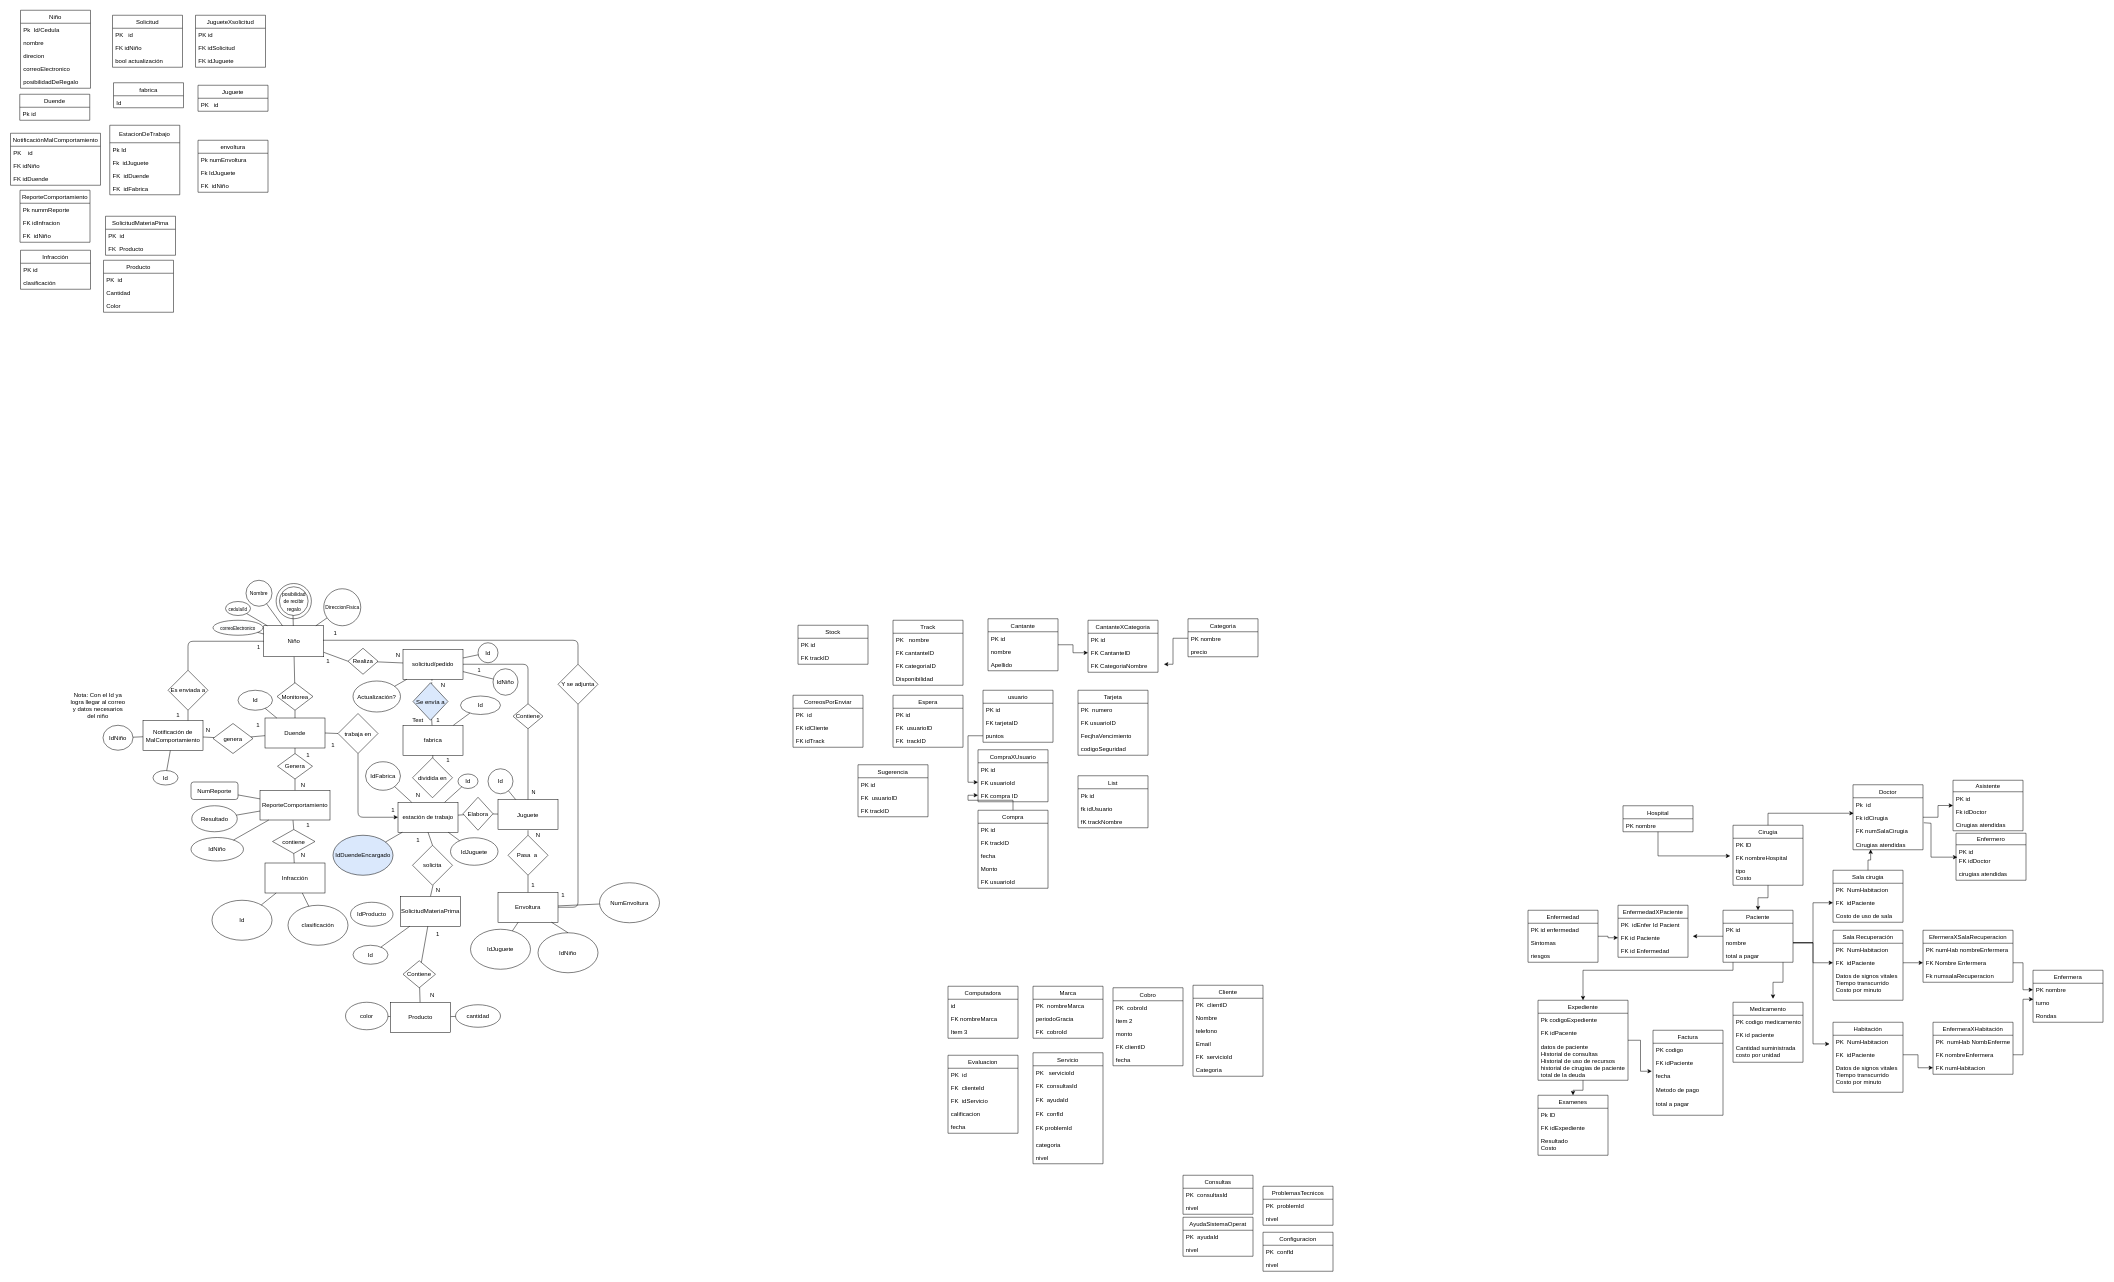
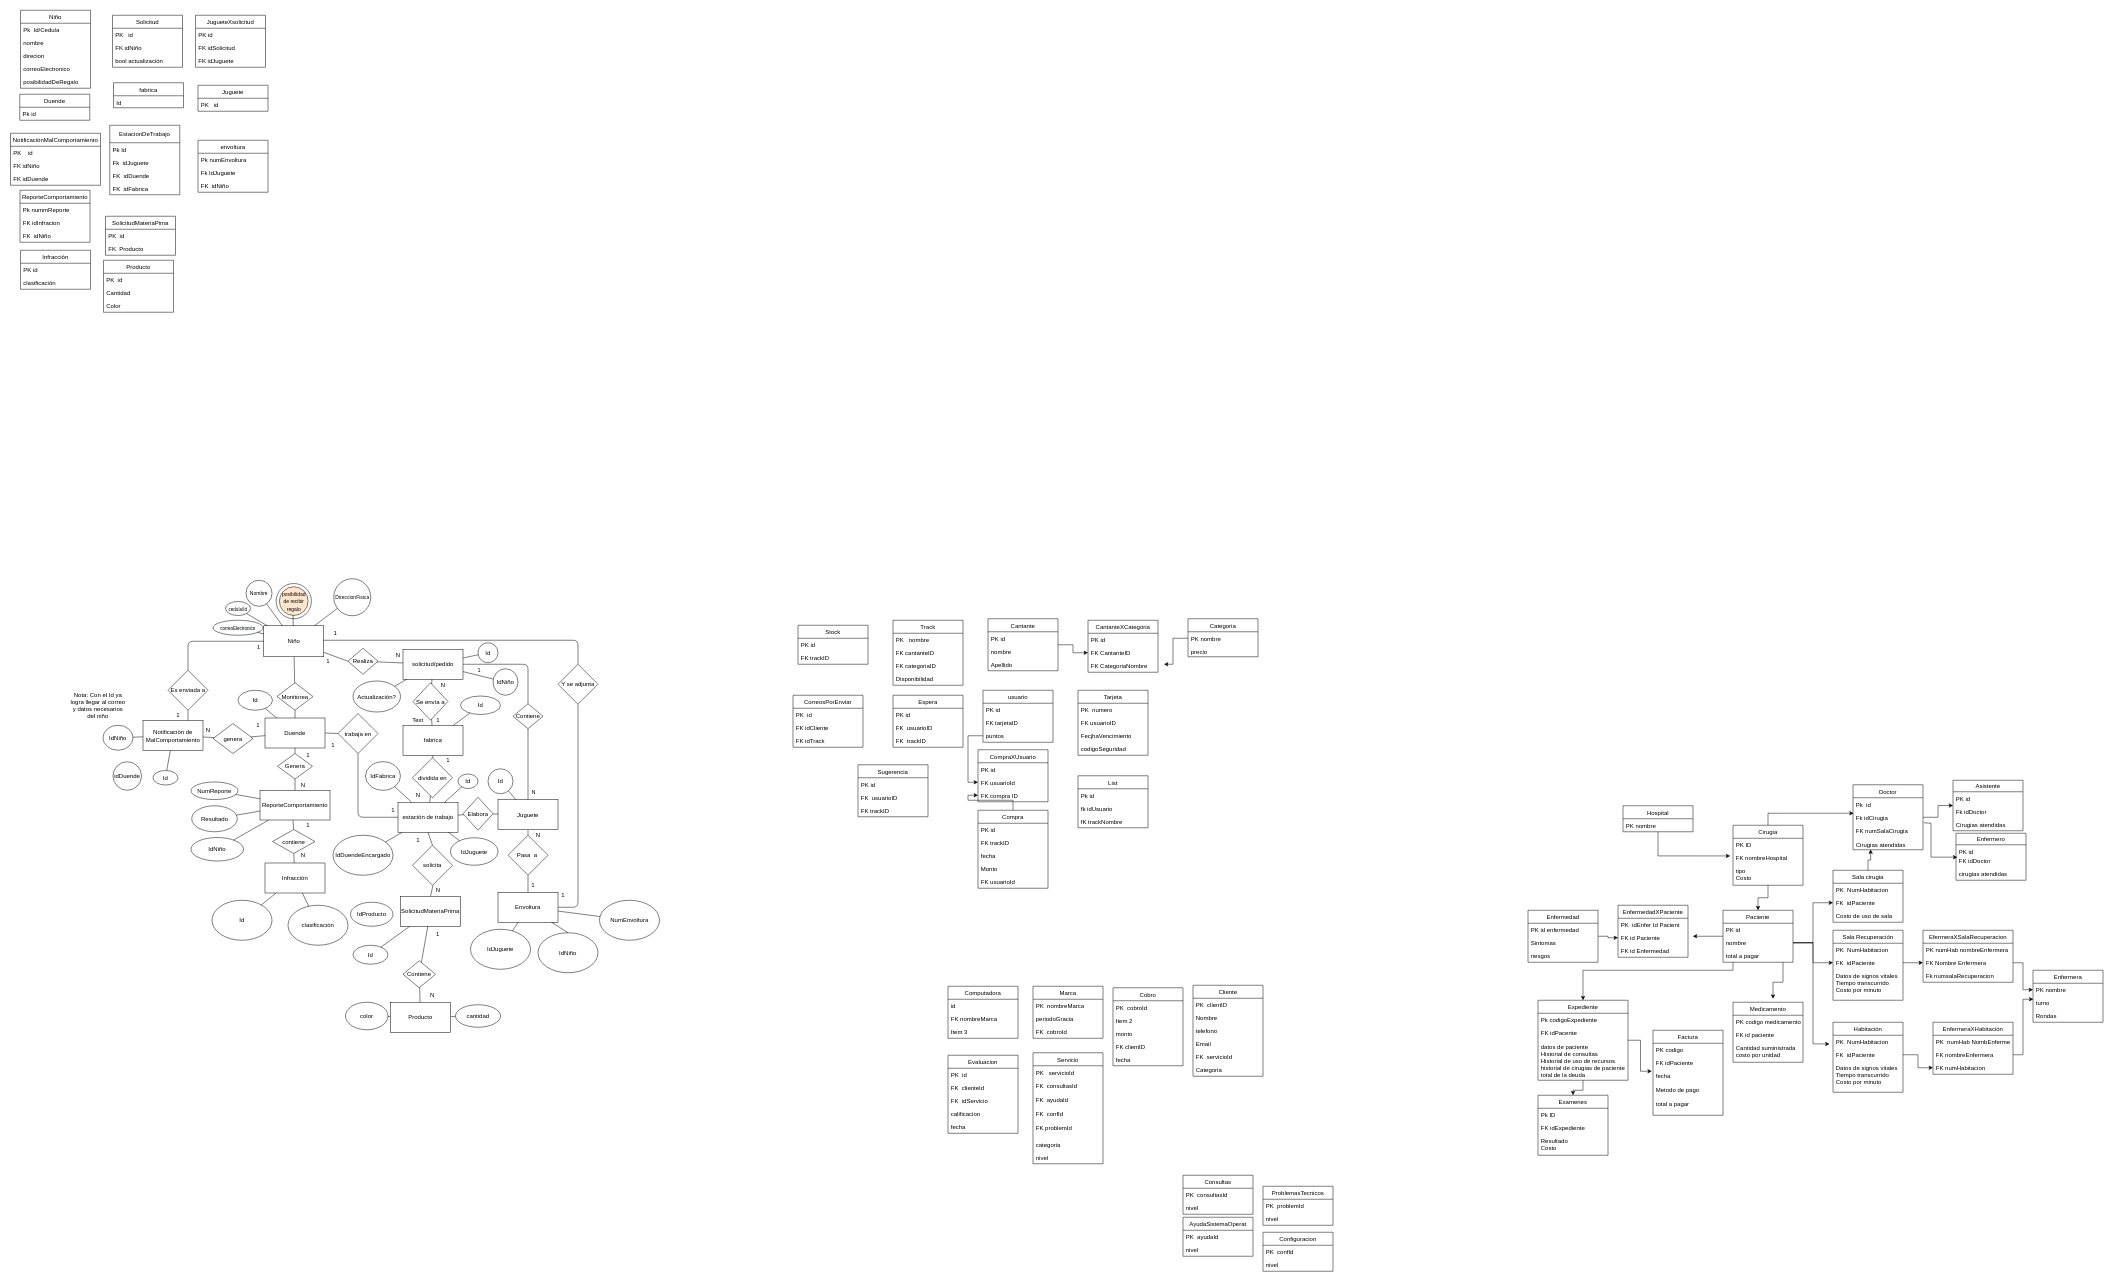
node "posibilidad de recibir regalo": fillcolor #ffffff -> #ffe6cc
node "DireccionFisica": moved (342, 607) -> (352, 597)
edge "solicitud/pedido" -- "Se envía a": style dashed -> solid
node "Se envía a": fillcolor #dae8fc -> #ffffff
node "idDuende": added
node "NumReporte": shape rounded rectangle -> ellipse
edge "dividida en" -- "estación de trabajo": added
edge "trabaja en" -> "estación de trabajo": arrowhead classic -> none
node "IdDuendeEncargado": fillcolor #dae8fc -> #ffffff
node "NumEnvoltura": moved (629, 903) -> (629, 920)
